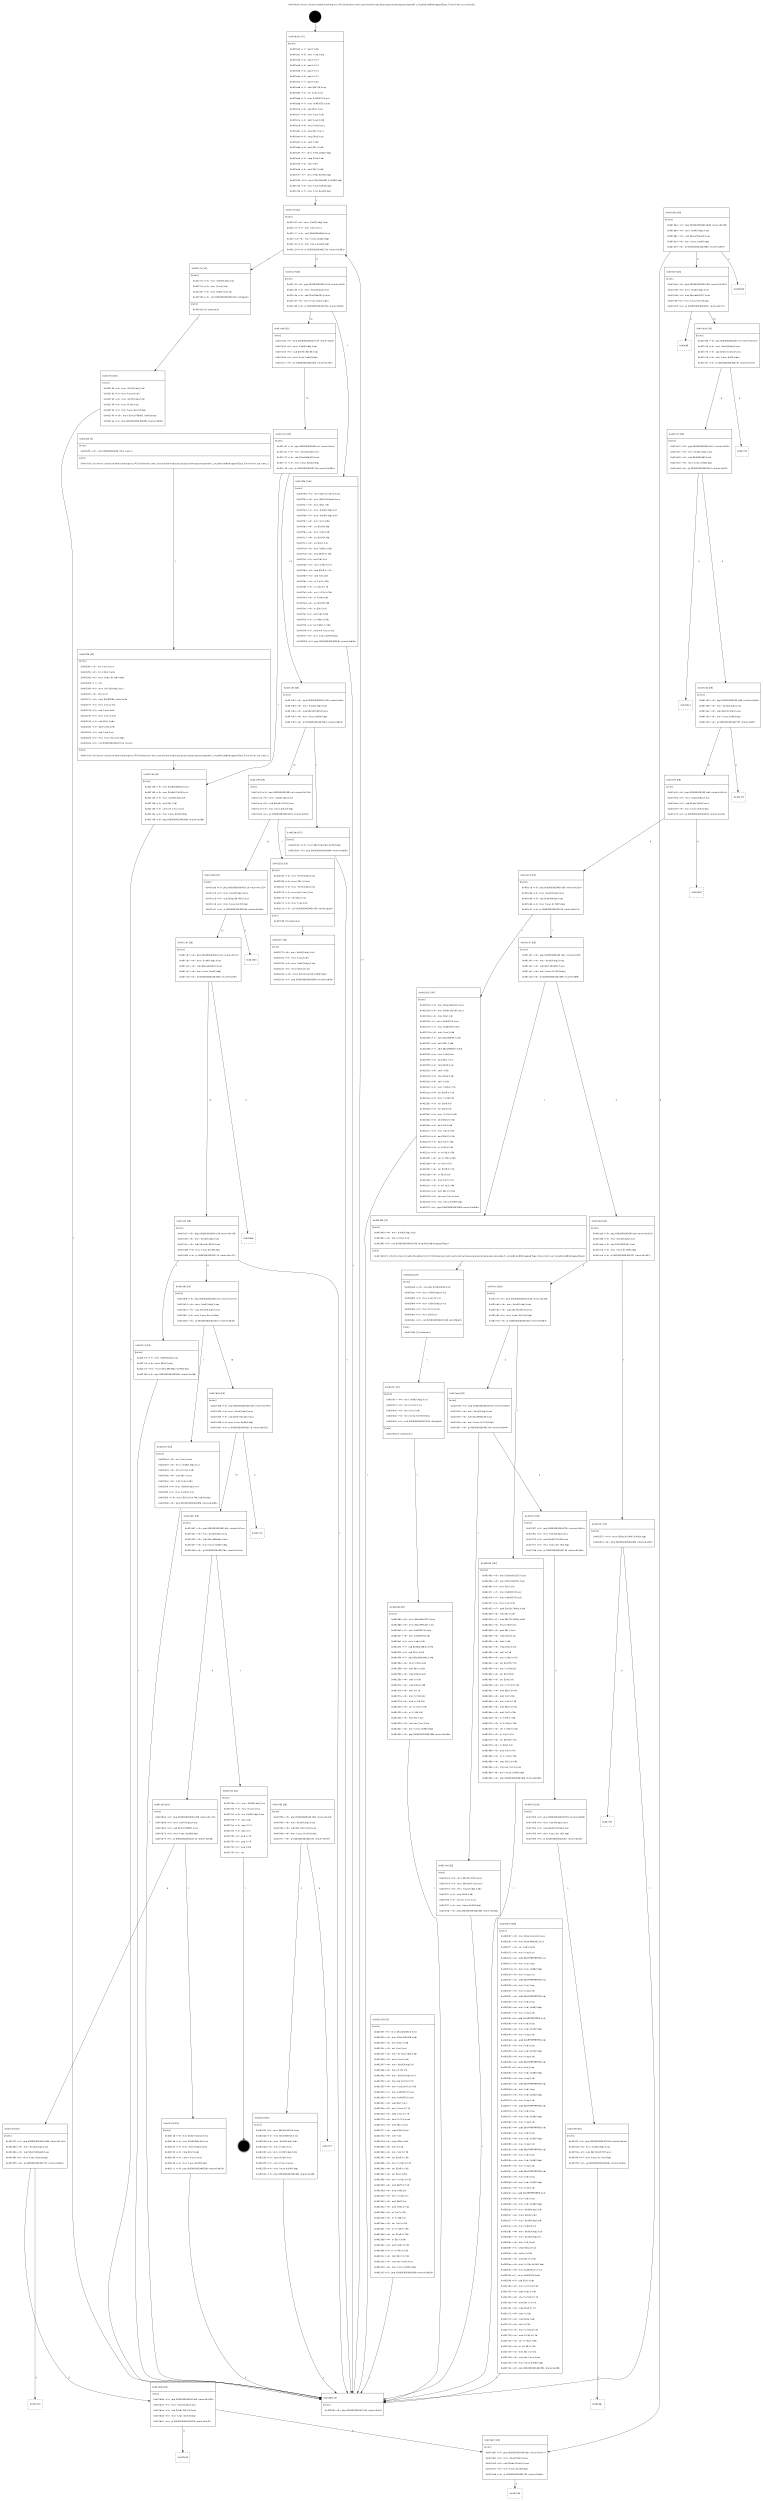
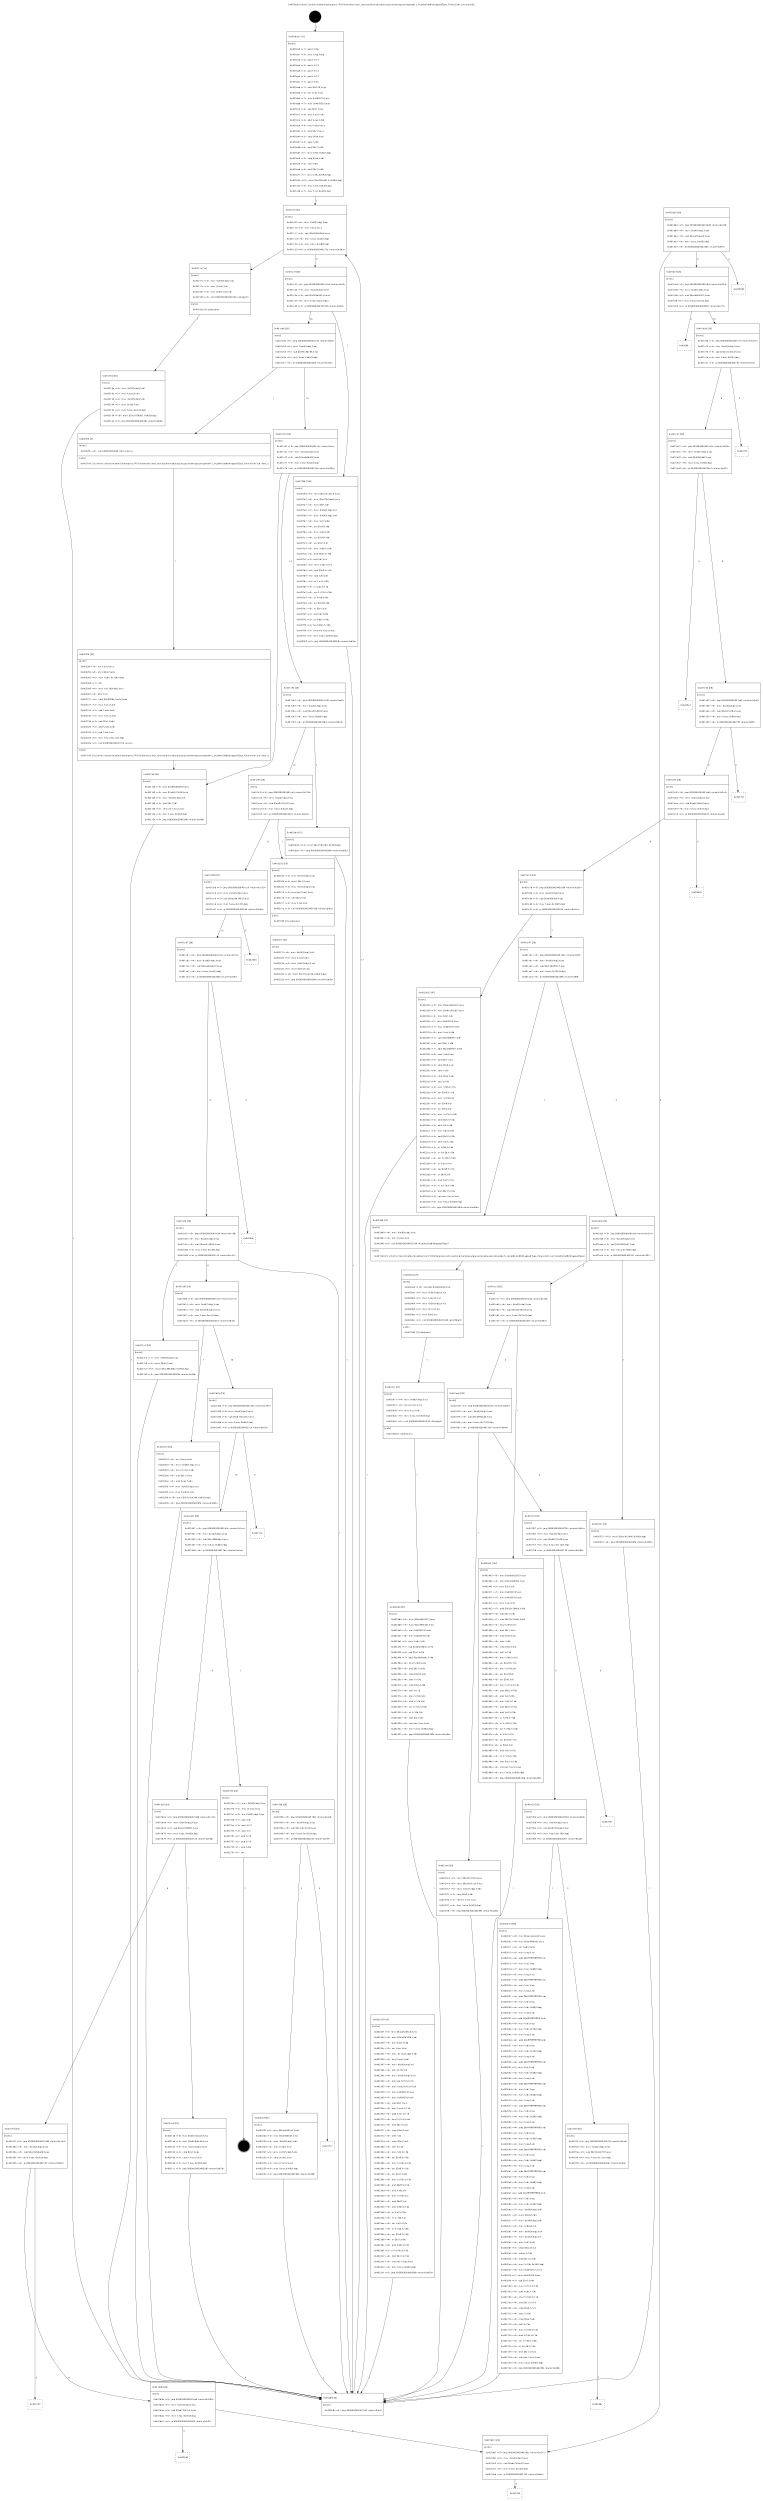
edge "0x401c4b [28]" -> "0x4022f6 [5]": added, label "1"
edge "0x402537 [15]" -> "0x402159": now "0x401f07 [28]" -> "0x402159"
edge "0x401f23 [28]" -> "0x402007 [308]": added, label "1"
